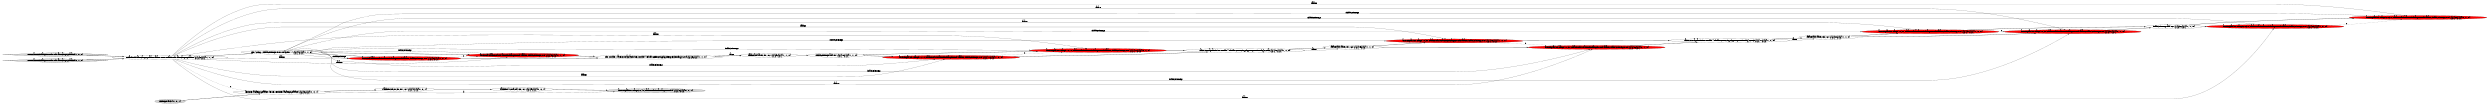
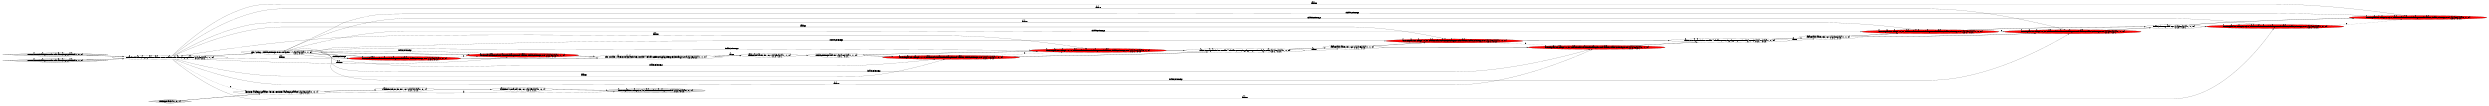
node "testBug2849731['0', '0', '1']": shape ellipse -> diamond
